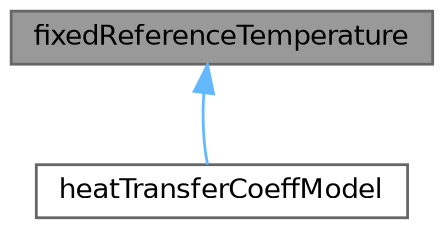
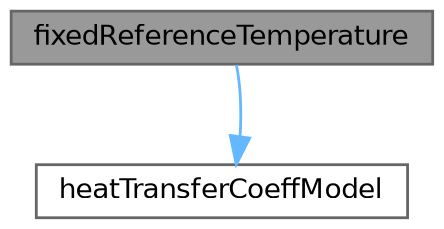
edge "heatTransferCoeffModel" -> "fixedReferenceTemperature": reversed
